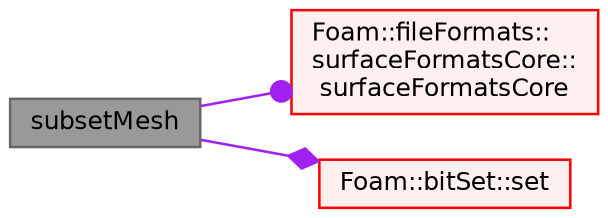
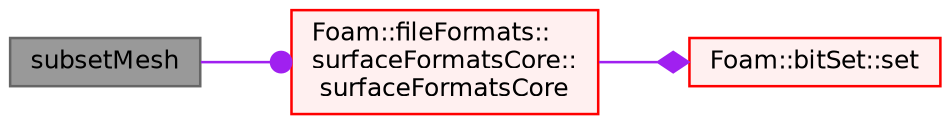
edge "subsetMesh" -> "Foam::bitSet::set": now "Foam::fileFormats:: surfaceFormatsCore:: surfaceFormatsCore" -> "Foam::bitSet::set"
